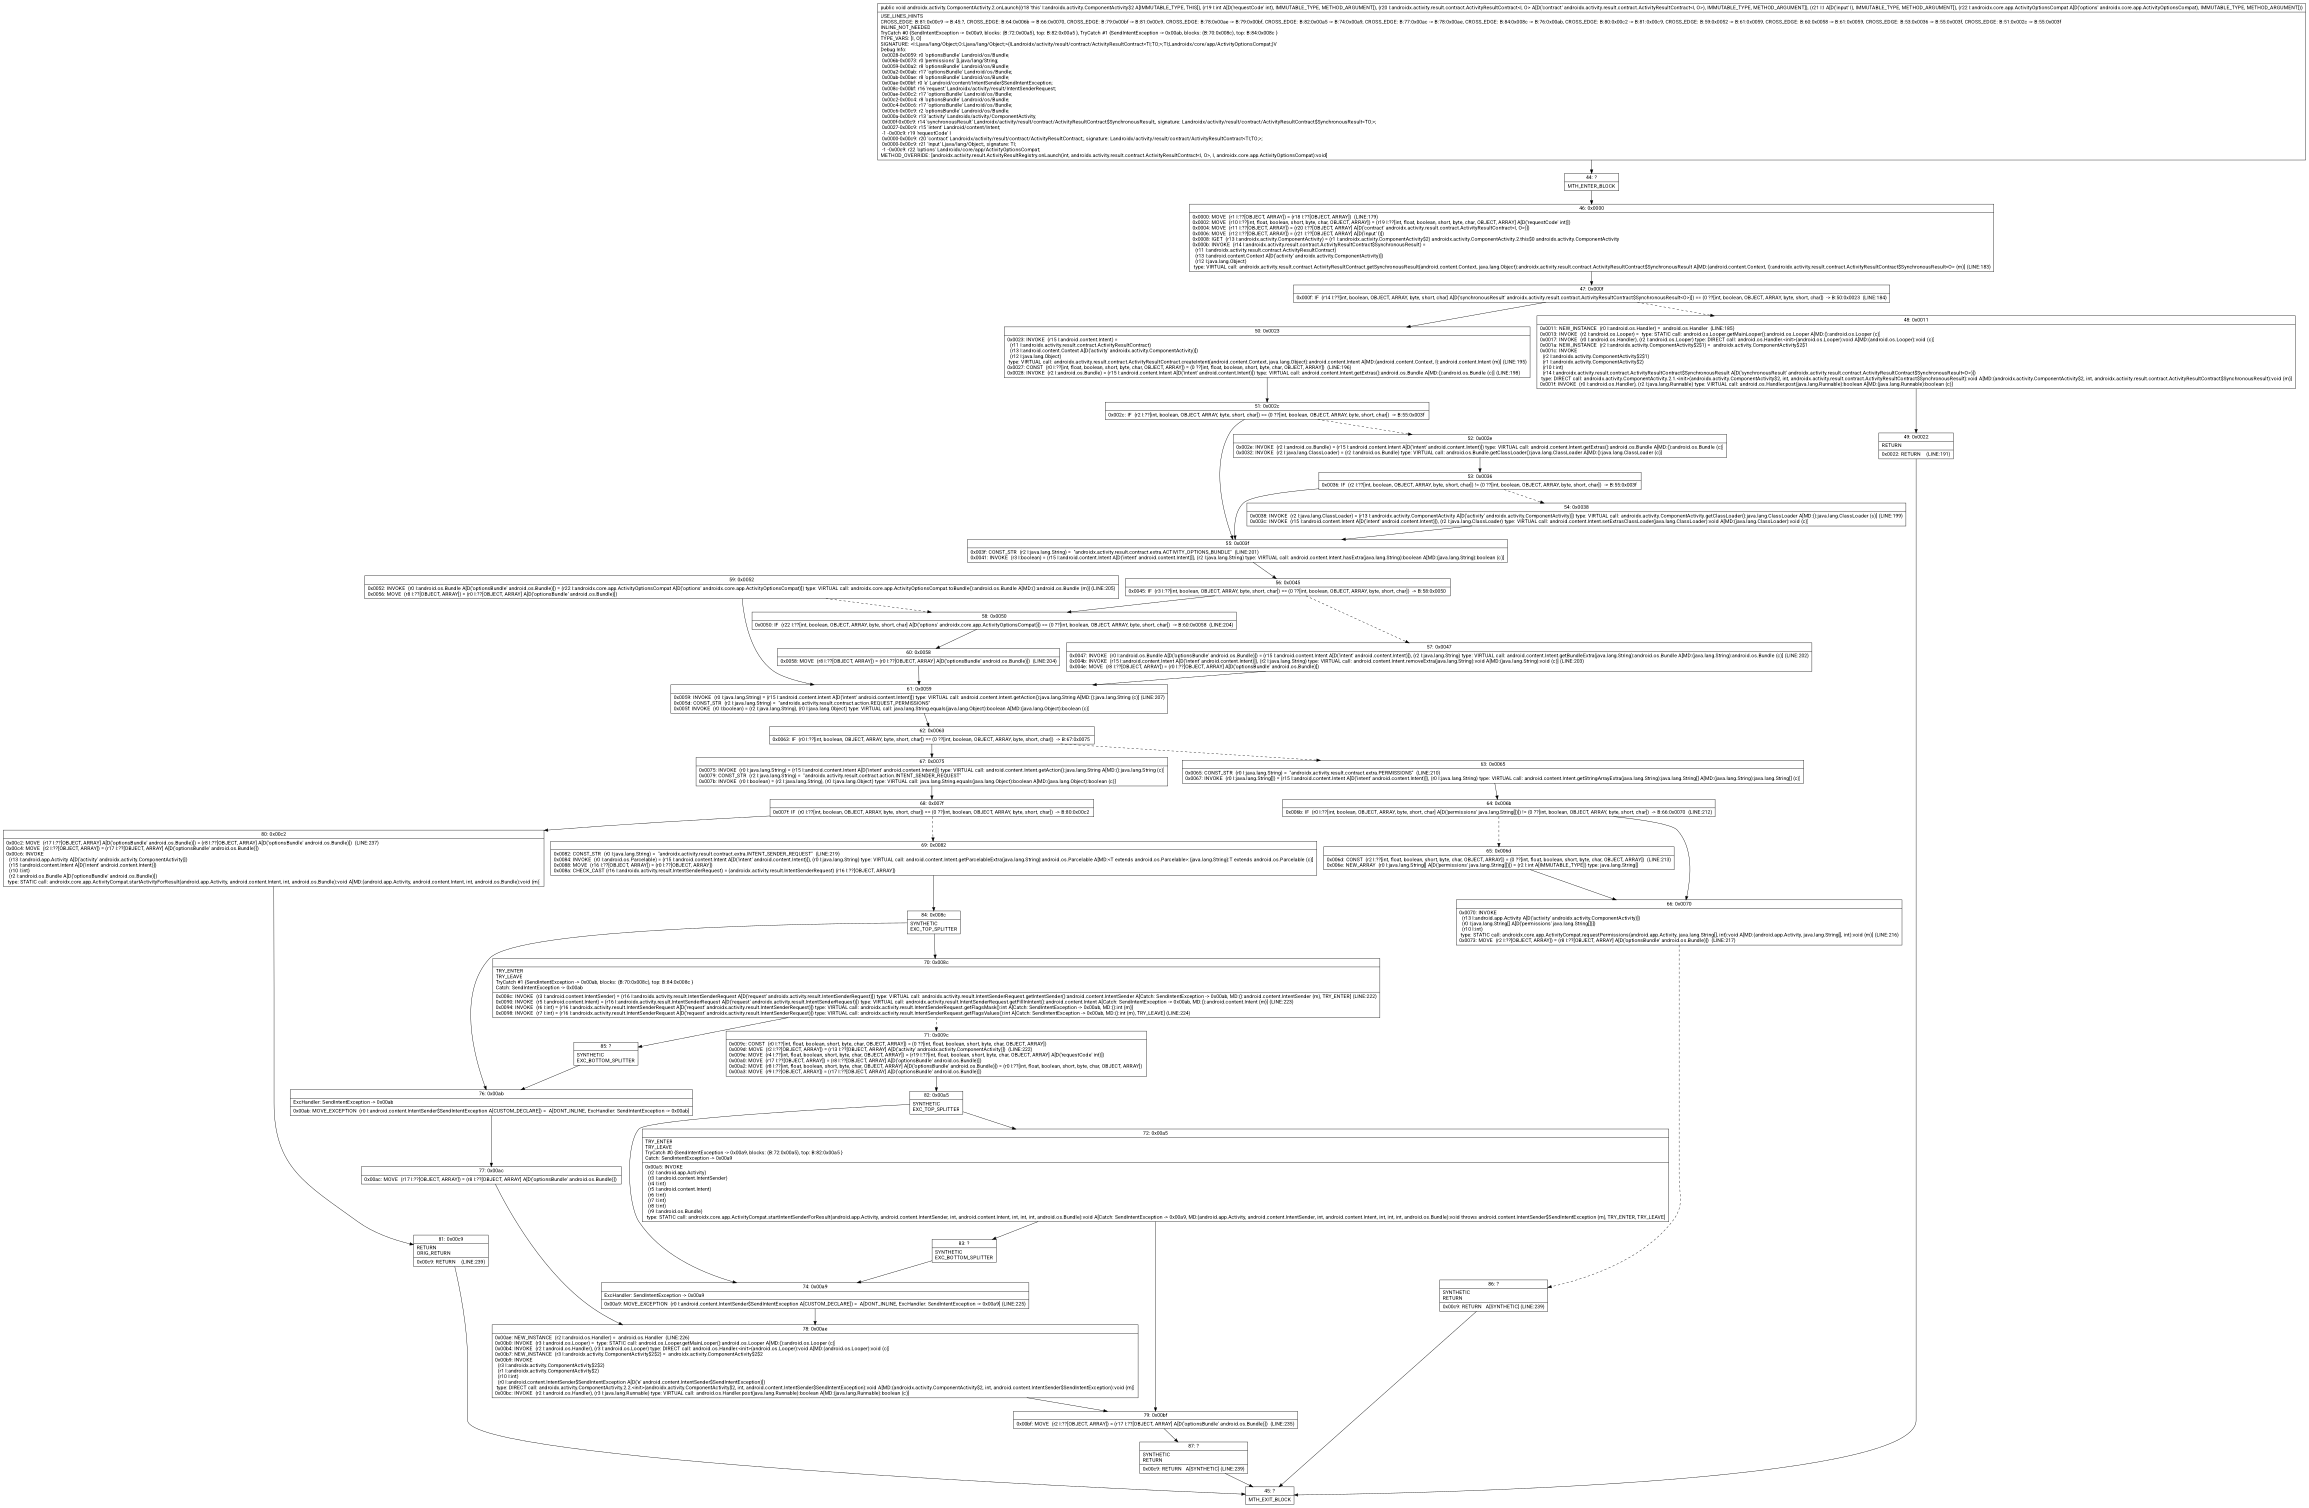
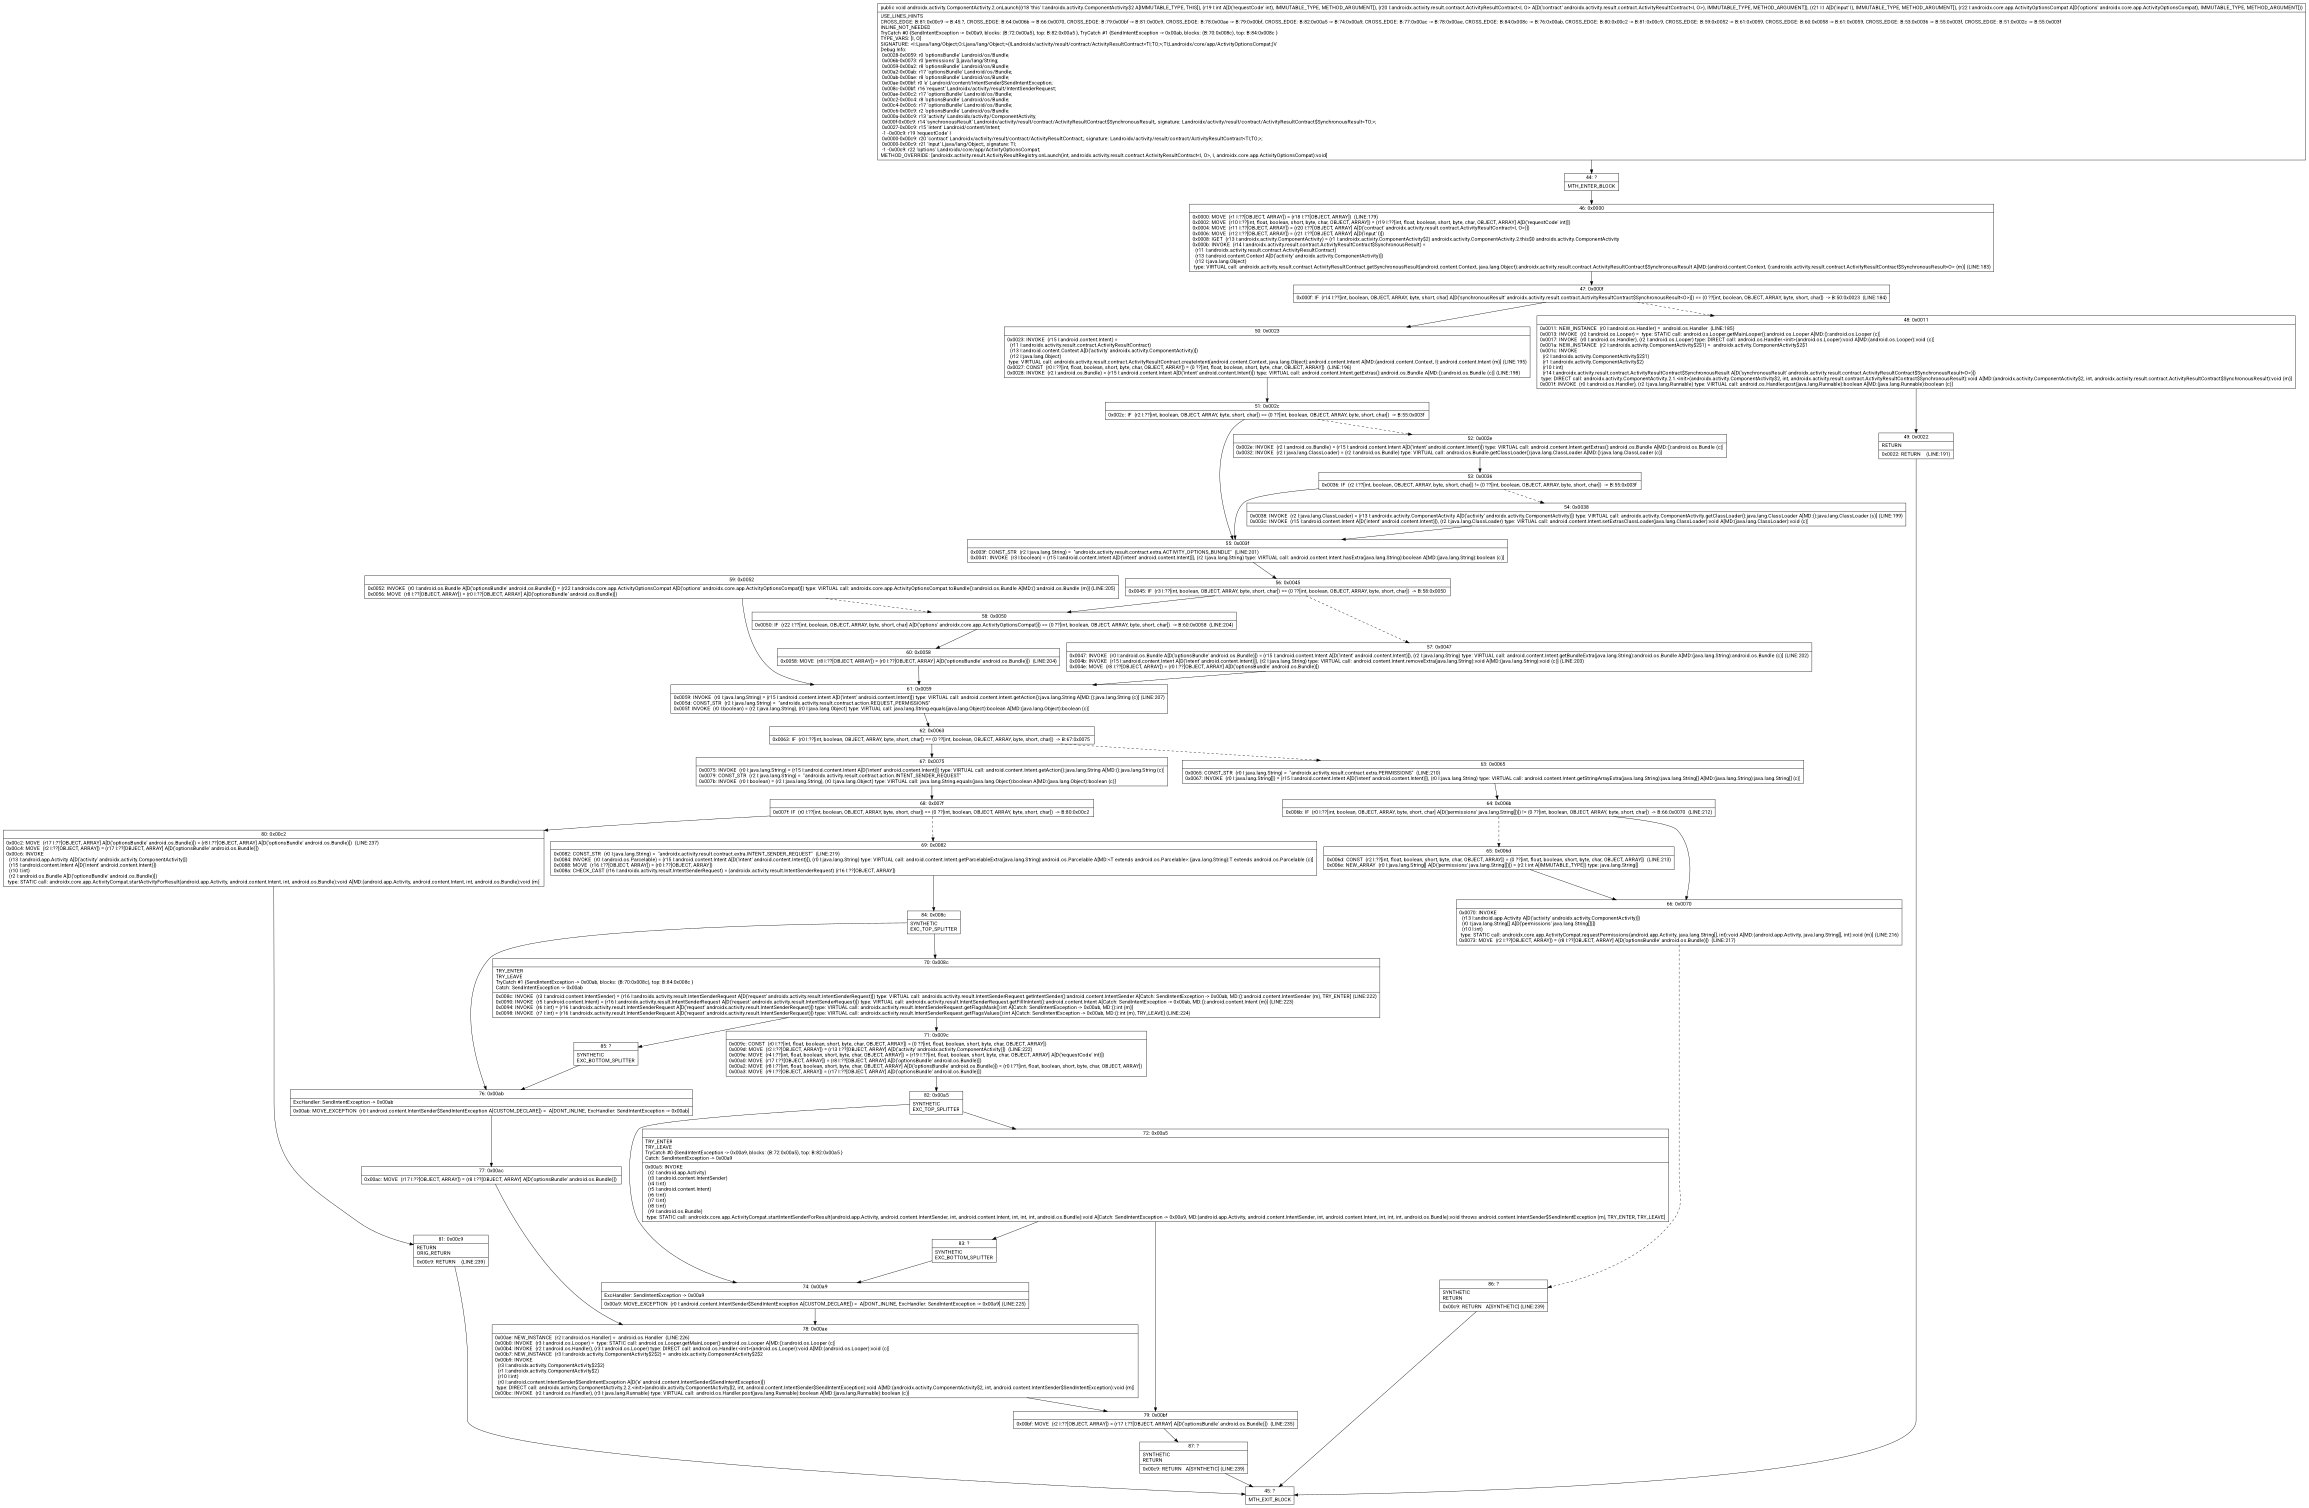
edge "70: 0x008c" -> "71: 0x009c": style dashed -> solid
